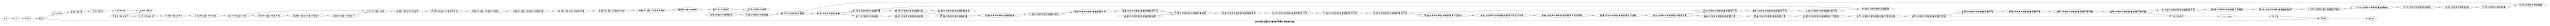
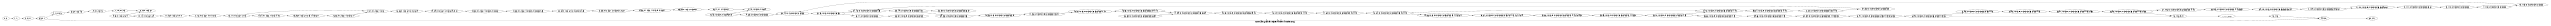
node "71, 110: 12 13 20 27 30 31 32 33 58 59 60 61": label "71, 110: 12 13 20 27 30 31 32 33 58 59 60 61" -> "71, 110: 12 13 20 21 30 31 32 33 58 59 60 61"
